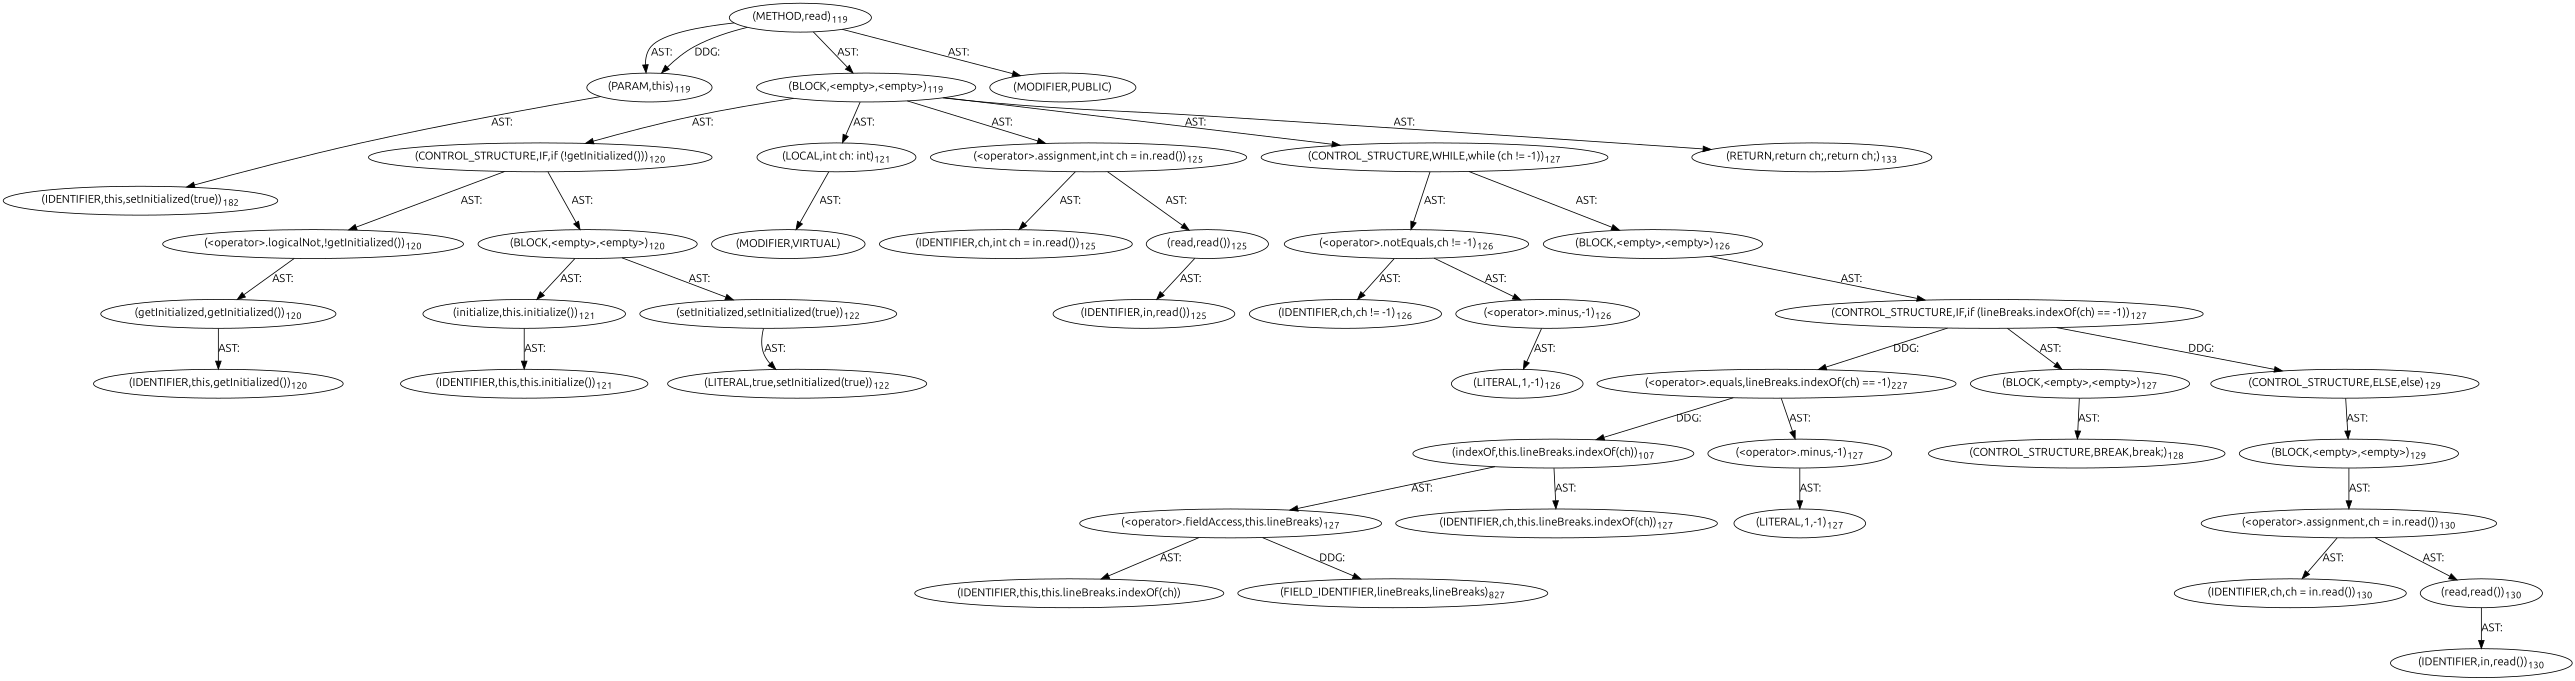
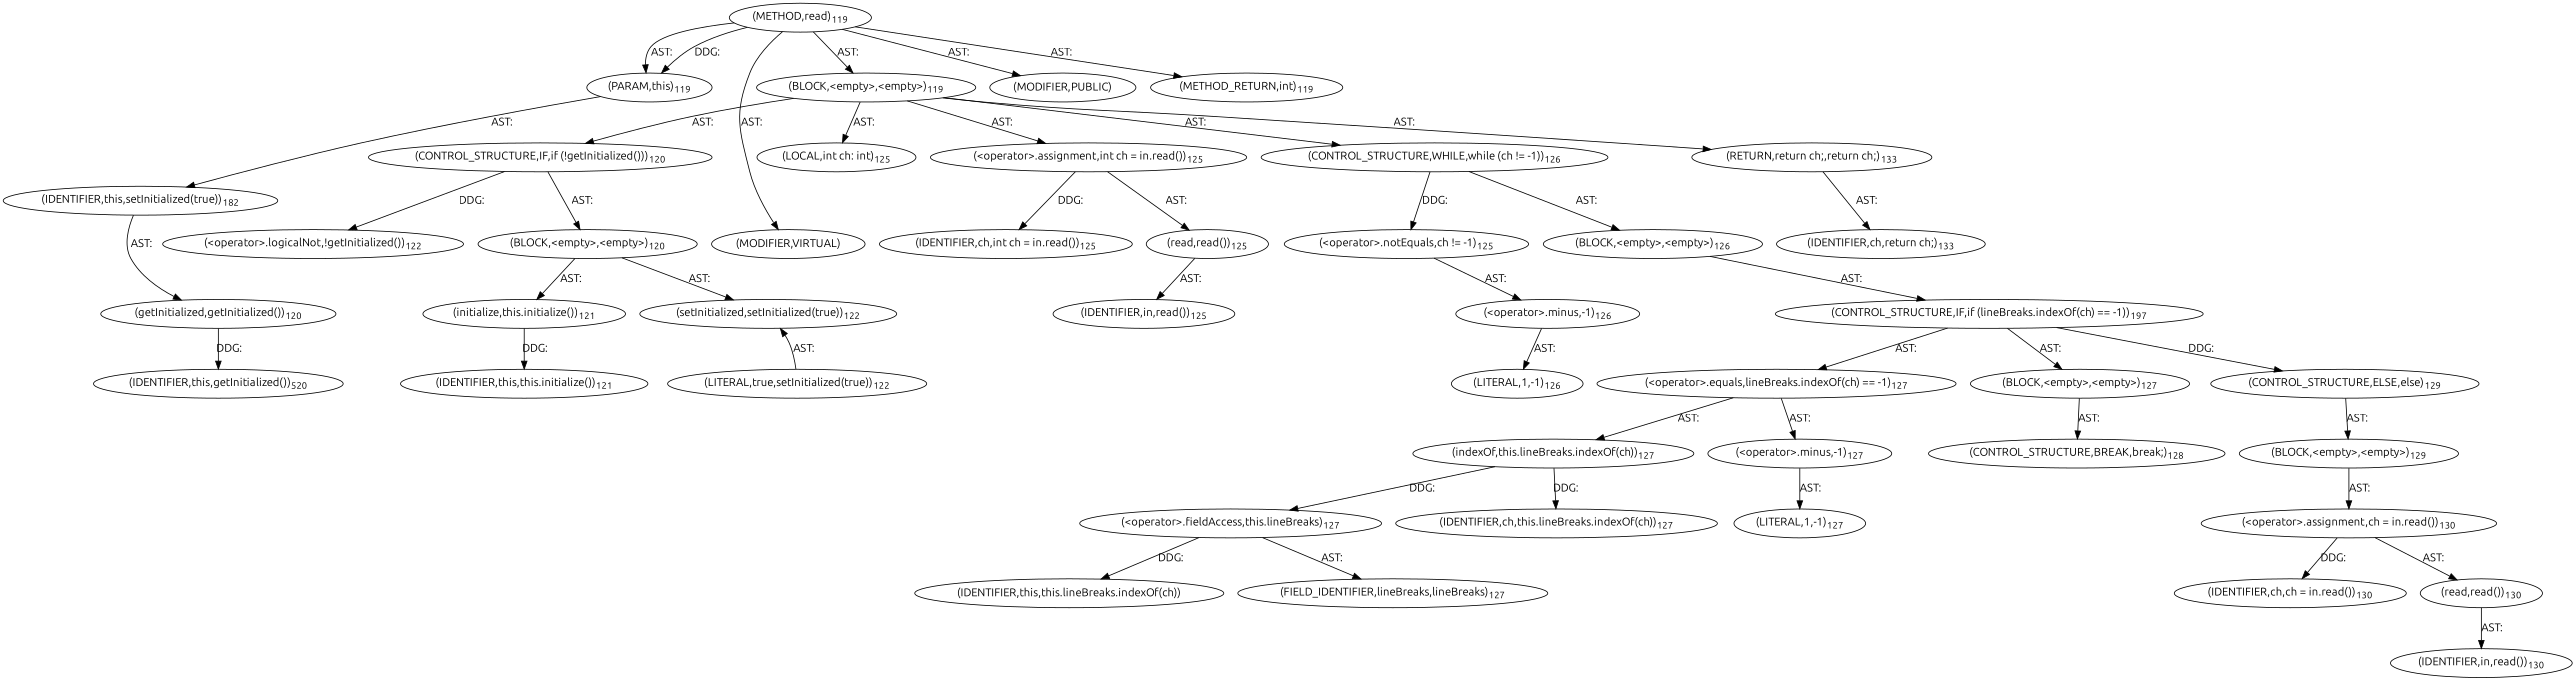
node "(METHOD_RETURN,int)": added
node "(LOCAL,int ch: int)": text "121" -> "125"
node "(CONTROL_STRUCTURE,WHILE,while (ch != -1))": text "127" -> "126"
edge "(LOCAL,int ch: int)" -> "(MODIFIER,VIRTUAL)": now "(METHOD,read)" -> "(MODIFIER,VIRTUAL)"
edge "(CONTROL_STRUCTURE,IF,if (!getInitialized()))" -> "(<operator>.logicalNot,!getInitialized())": label "AST: " -> "DDG: "
edge "(<operator>.assignment,int ch = in.read())" -> "(IDENTIFIER,ch,int ch = in.read())": label "AST: " -> "DDG: "
edge "(CONTROL_STRUCTURE,WHILE,while (ch != -1))" -> "(<operator>.notEquals,ch != -1)": label "AST: " -> "DDG: "
node "(<operator>.logicalNot,!getInitialized())": text "120" -> "122"
node "(<operator>.notEquals,ch != -1)": text "126" -> "125"
node "(IDENTIFIER,ch,return ch;)": added
edge "(<operator>.logicalNot,!getInitialized())" -> "(getInitialized,getInitialized())": now "(IDENTIFIER,this,setInitialized(true))" -> "(getInitialized,getInitialized())"
node "(CONTROL_STRUCTURE,IF,if (lineBreaks.indexOf(ch) == -1))": text "127" -> "197"
node "(IDENTIFIER,ch,ch != -1)": removed
edge "(setInitialized,setInitialized(true))" -> "(LITERAL,true,setInitialized(true))": reversed
edge "(getInitialized,getInitialized())" -> "(IDENTIFIER,this,getInitialized())": label "AST: " -> "DDG: "
edge "(initialize,this.initialize())" -> "(IDENTIFIER,this,this.initialize())": label "AST: " -> "DDG: "
edge "(CONTROL_STRUCTURE,IF,if (lineBreaks.indexOf(ch) == -1))" -> "(<operator>.equals,lineBreaks.indexOf(ch) == -1)": label "DDG: " -> "AST: "
node "(IDENTIFIER,this,getInitialized())": text "120" -> "520"
node "(<operator>.equals,lineBreaks.indexOf(ch) == -1)": text "227" -> "127"
edge "(<operator>.equals,lineBreaks.indexOf(ch) == -1)" -> "(indexOf,this.lineBreaks.indexOf(ch))": label "DDG: " -> "AST: "
node "(indexOf,this.lineBreaks.indexOf(ch))": text "107" -> "127"
edge "(indexOf,this.lineBreaks.indexOf(ch))" -> "(<operator>.fieldAccess,this.lineBreaks)": label "AST: " -> "DDG: "
edge "(indexOf,this.lineBreaks.indexOf(ch))" -> "(IDENTIFIER,ch,this.lineBreaks.indexOf(ch))": label "AST: " -> "DDG: "
edge "(<operator>.fieldAccess,this.lineBreaks)" -> "(IDENTIFIER,this,this.lineBreaks.indexOf(ch))": label "AST: " -> "DDG: "
edge "(<operator>.fieldAccess,this.lineBreaks)" -> "(FIELD_IDENTIFIER,lineBreaks,lineBreaks)": label "DDG: " -> "AST: "
edge "(<operator>.assignment,ch = in.read())" -> "(IDENTIFIER,ch,ch = in.read())": label "AST: " -> "DDG: "
node "(FIELD_IDENTIFIER,lineBreaks,lineBreaks)": text "827" -> "127"
